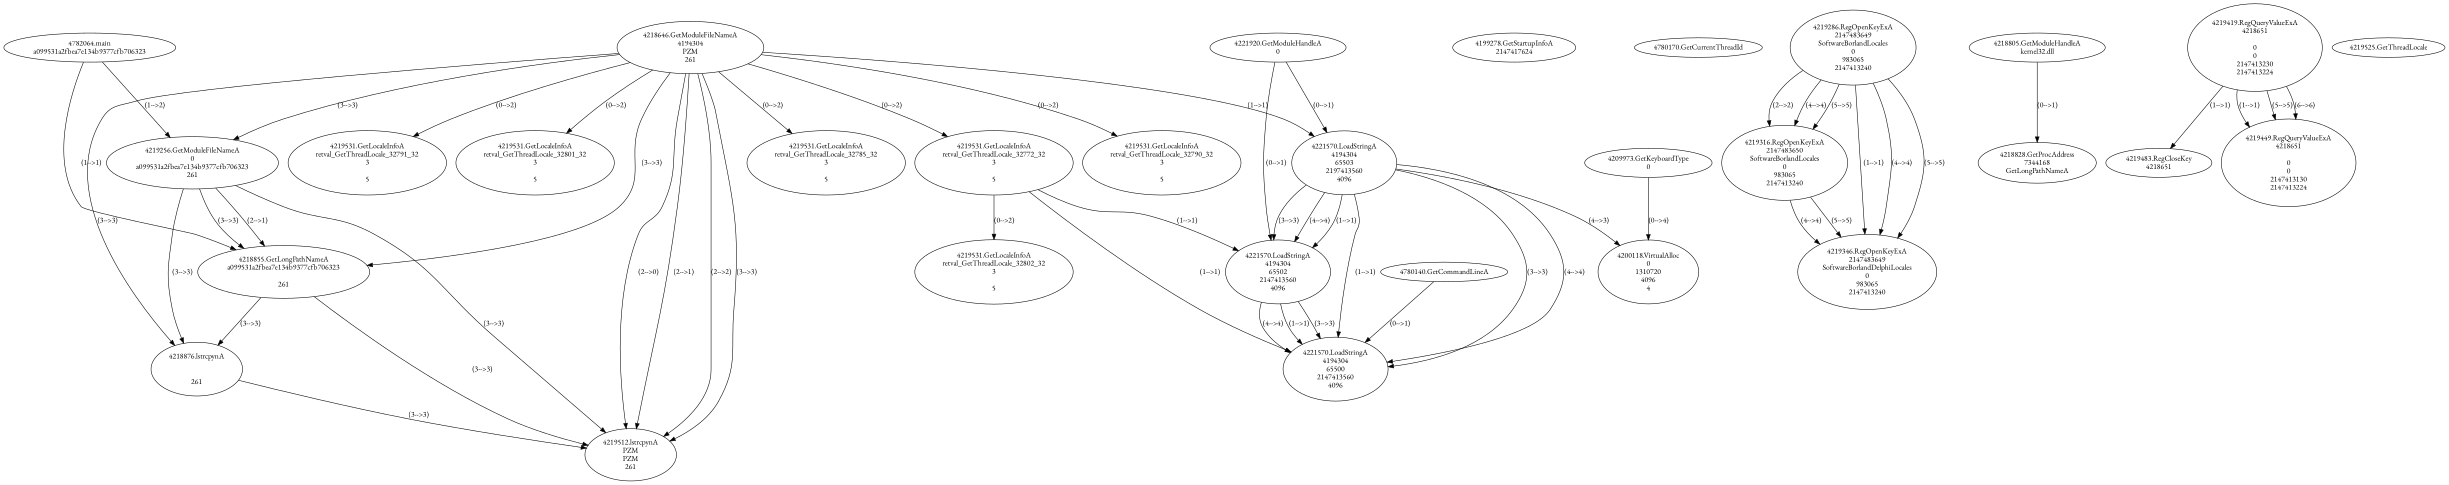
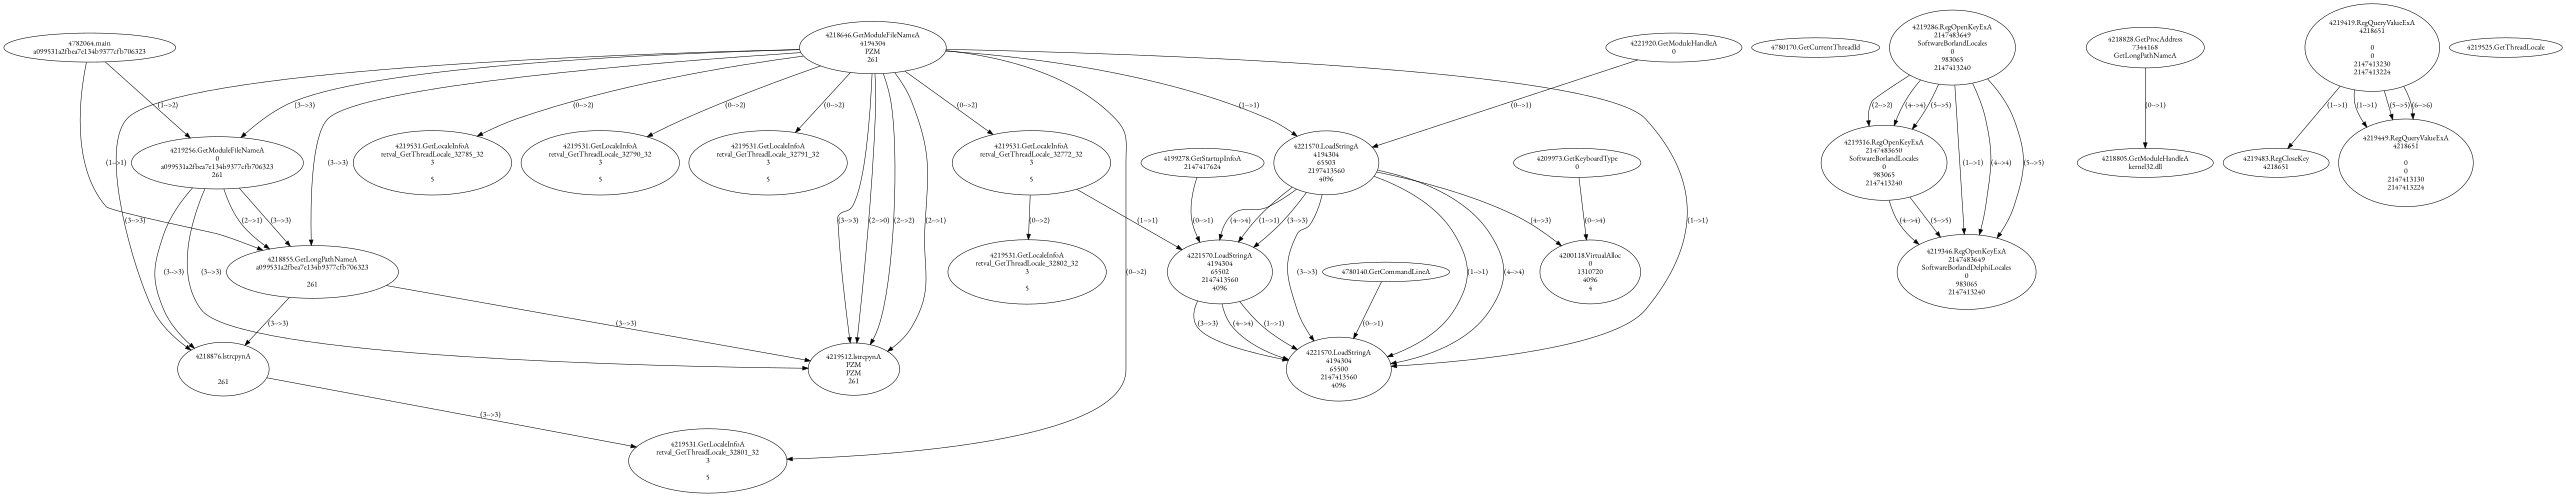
edge "4218805.GetModuleHandleA kernel32.dll" -> "4218828.GetProcAddress 7344168 GetLongPathNameA": reversed
edge "4221920.GetModuleHandleA 0" -> "4221570.LoadStringA 4194304 65502 2147413560 4096": now "4199278.GetStartupInfoA 2147417624" -> "4221570.LoadStringA 4194304 65502 2147413560 4096"
edge "4219531.GetLocaleInfoA retval_GetThreadLocale_32772_32 3 5" -> "4221570.LoadStringA 4194304 65500 2147413560 4096": now "4218646.GetModuleFileNameA 4194304 PZM 261" -> "4221570.LoadStringA 4194304 65500 2147413560 4096"
edge "4218876.lstrcpynA 261" -> "4219512.lstrcpynA PZM PZM 261": now "4218876.lstrcpynA 261" -> "4219531.GetLocaleInfoA retval_GetThreadLocale_32801_32 3 5"
